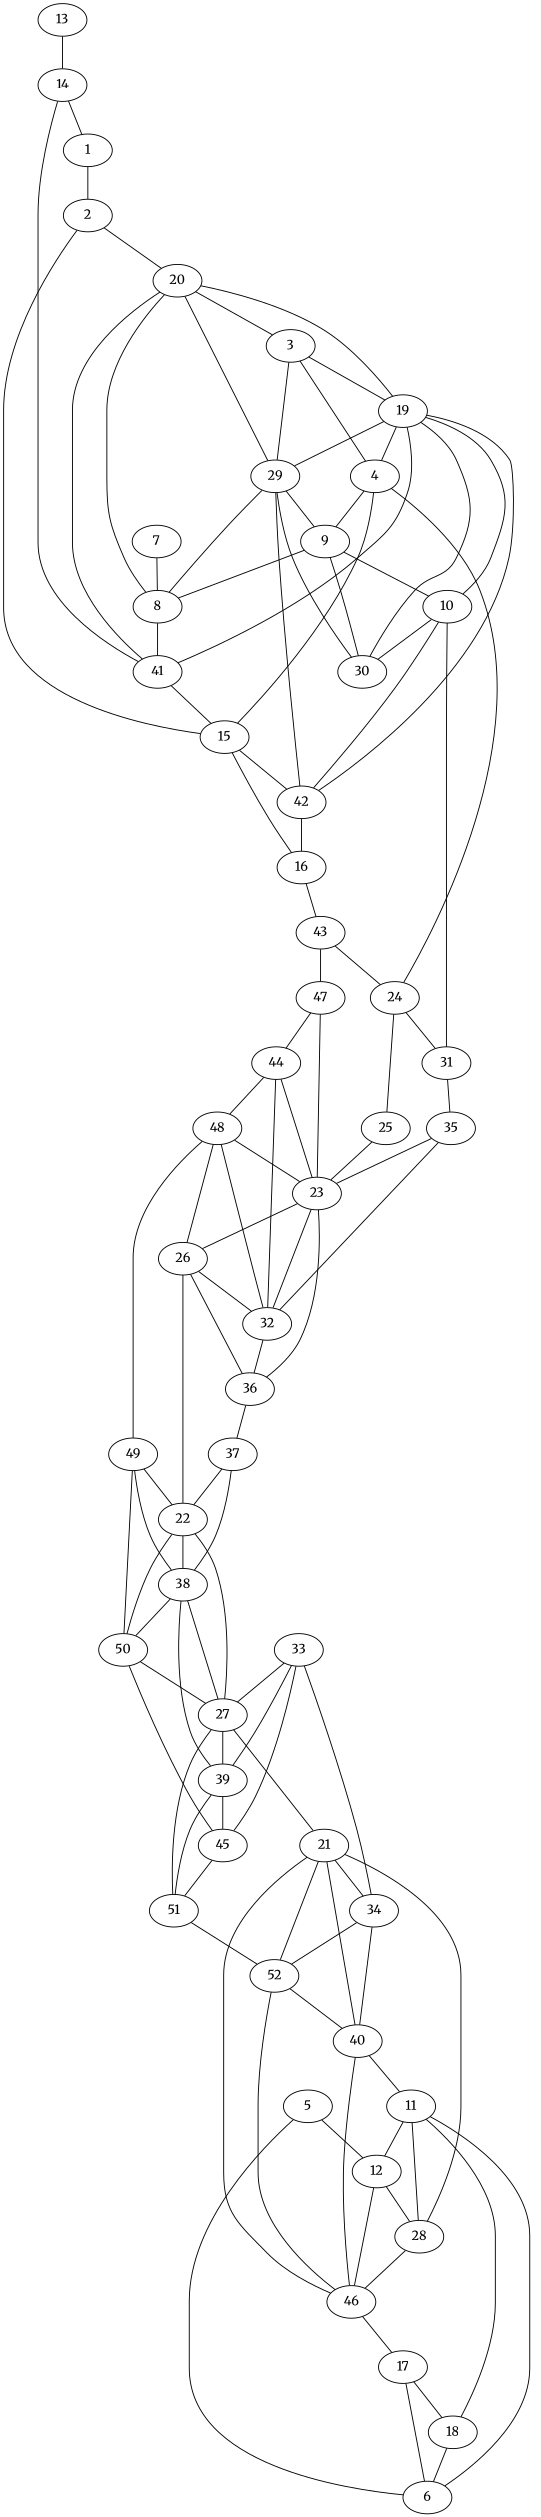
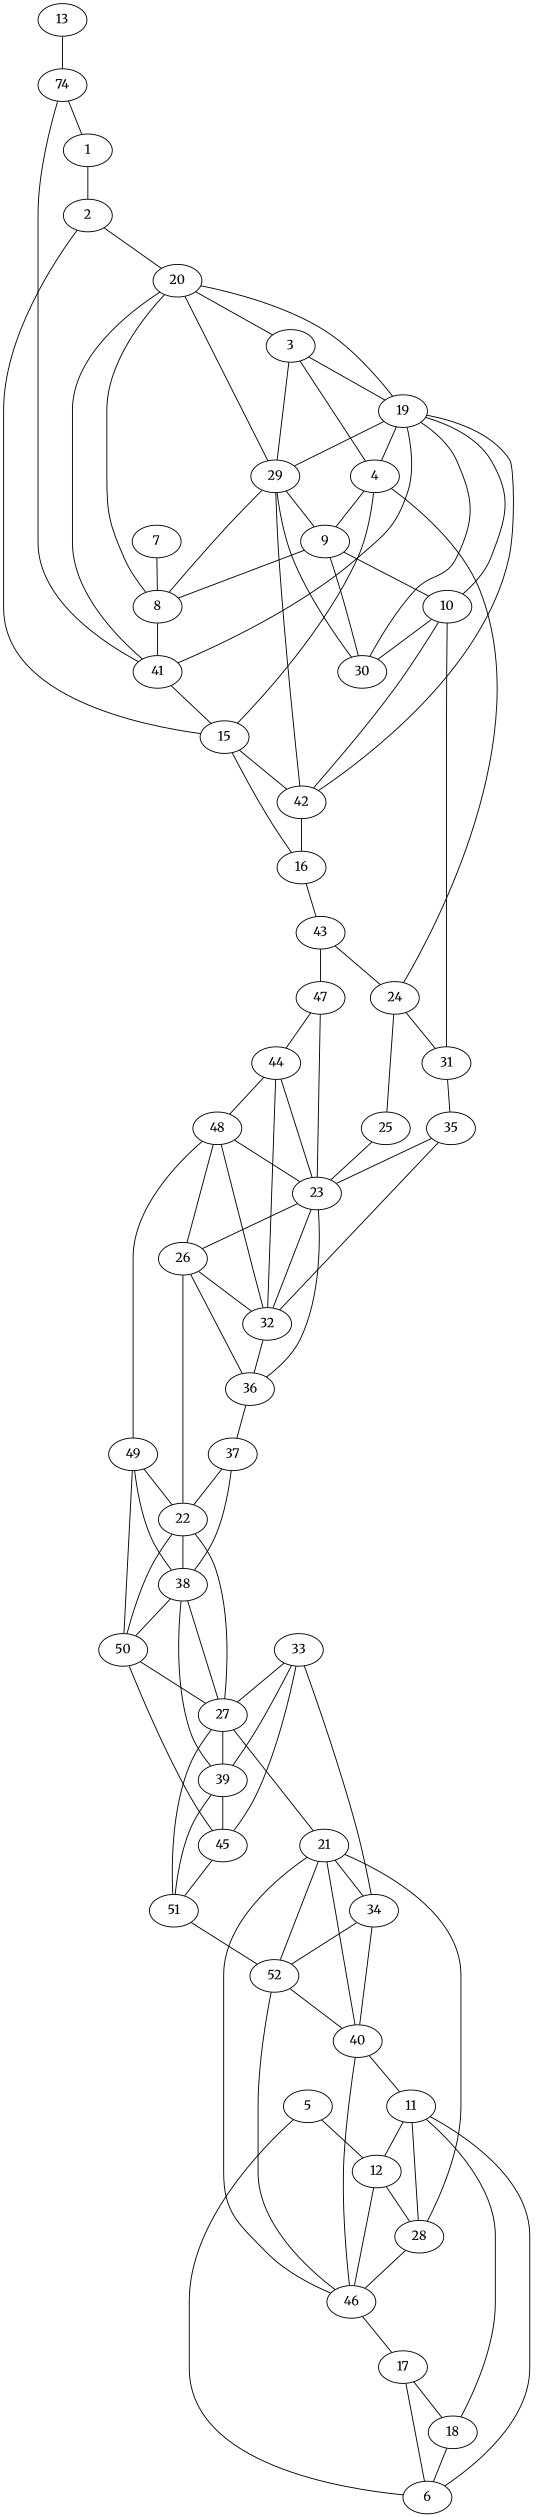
node "14": label "14" -> "74"
